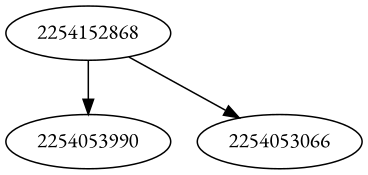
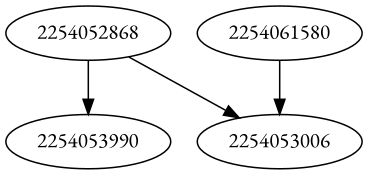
node "2254152868": label "2254152868" -> "2254052868"
node "2254061580": added
node "2254053066": label "2254053066" -> "2254053006"
